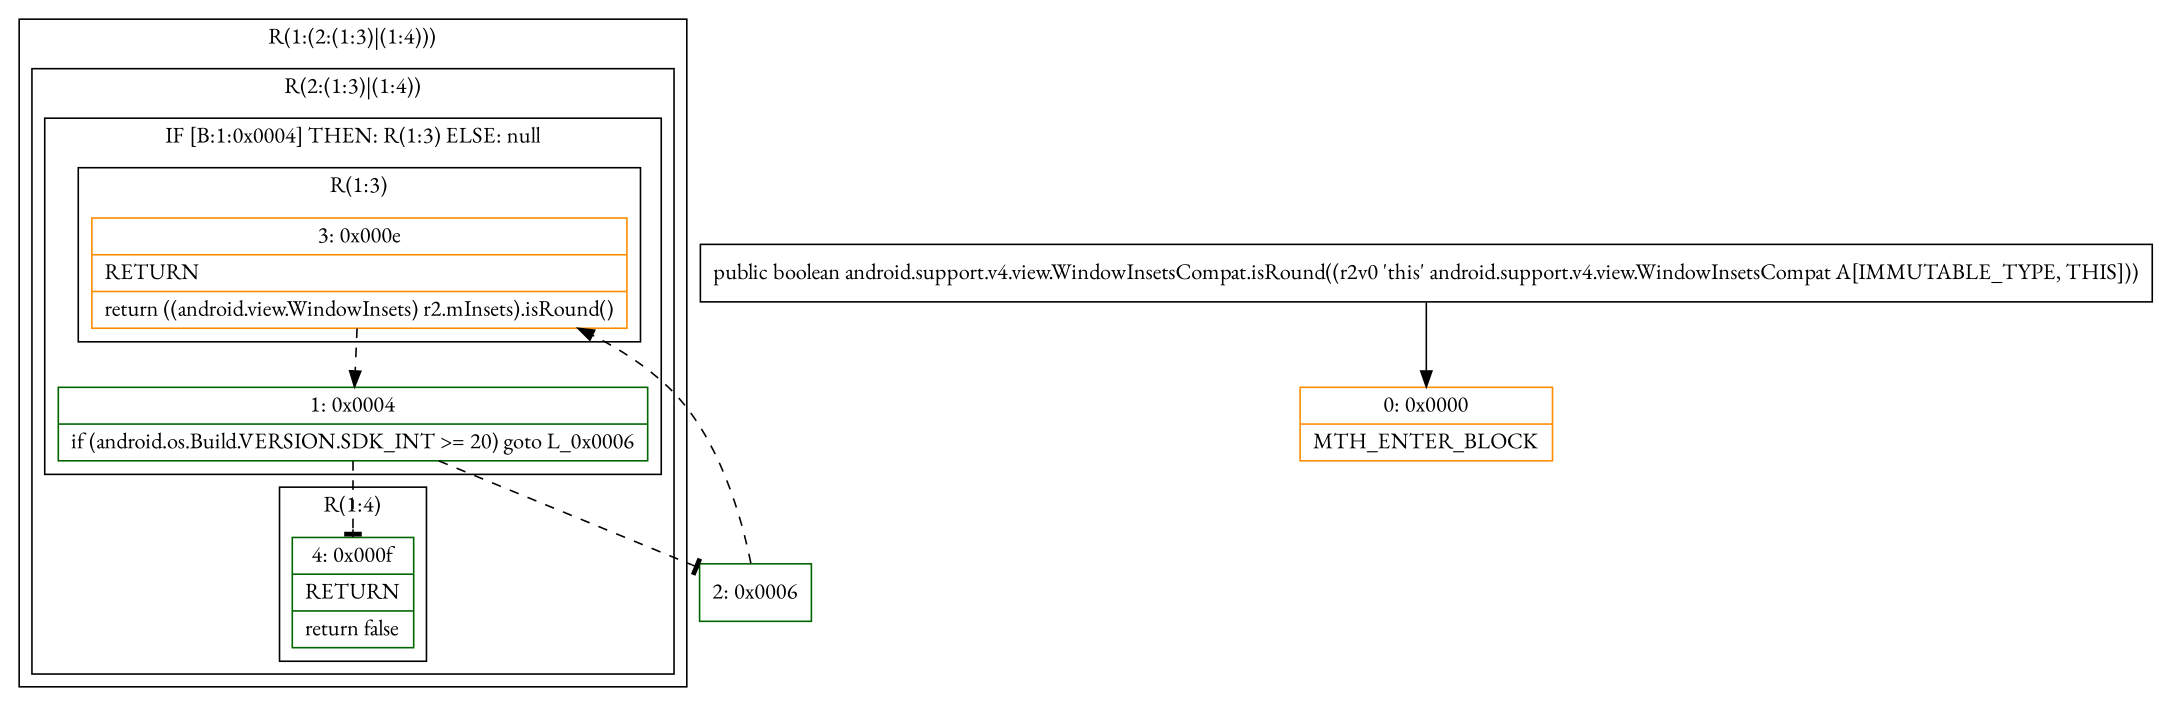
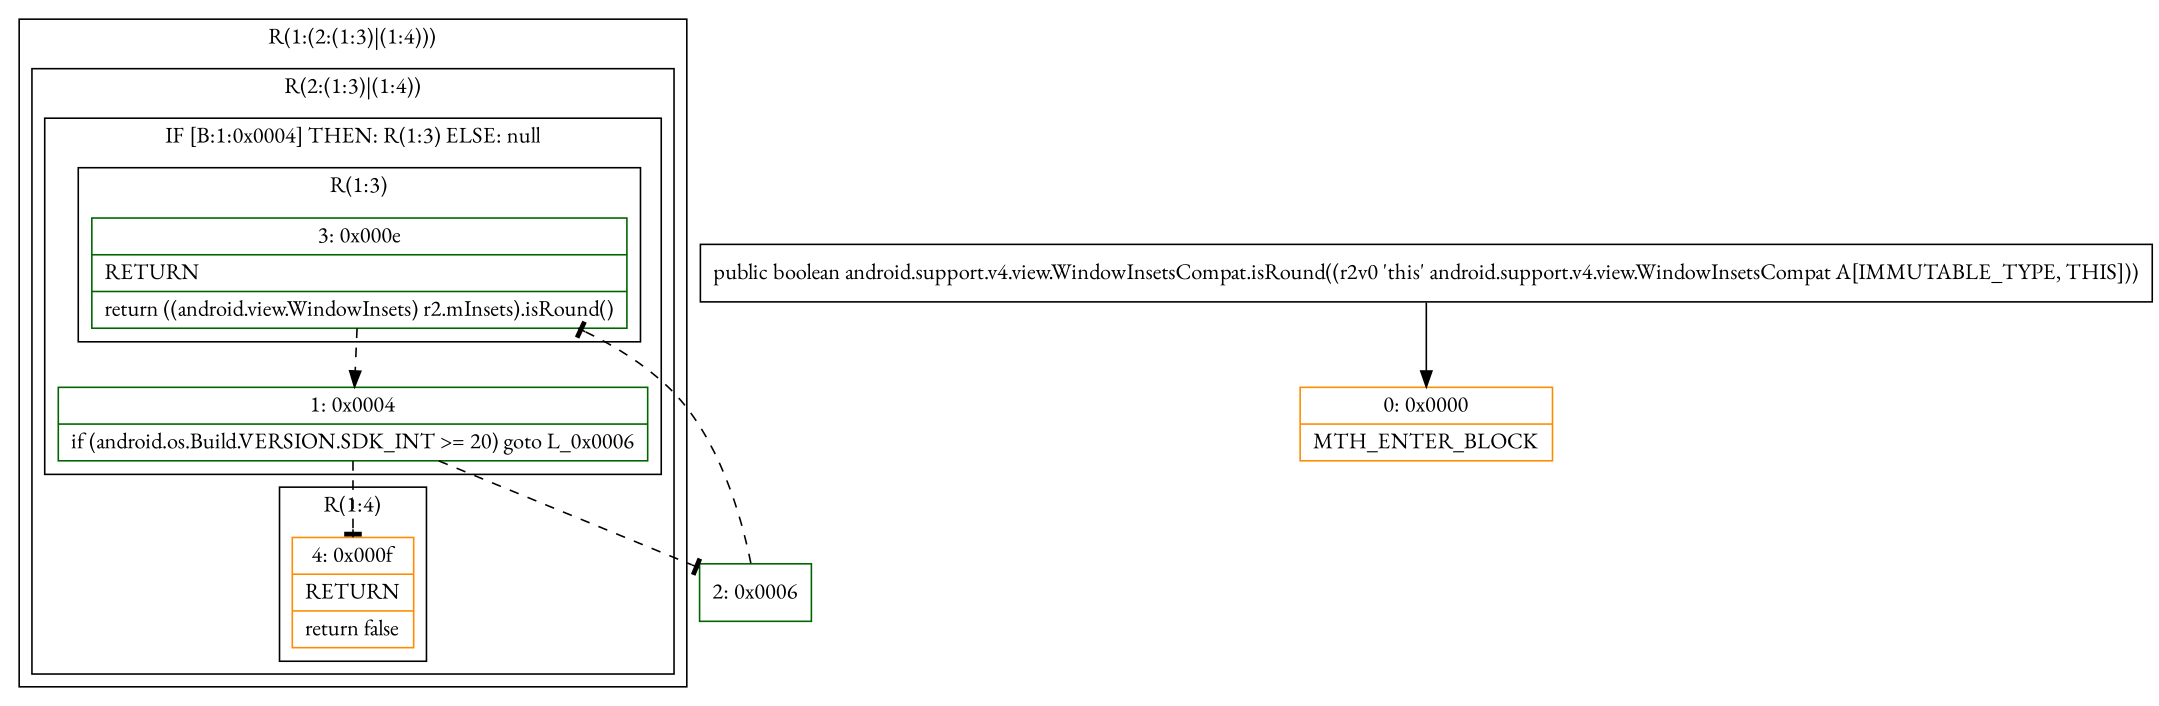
node "3: 0x000e": color darkorange -> darkgreen
edge "2: 0x0006" -> "3: 0x000e": arrowhead normal -> tee
node "4: 0x000f": color darkgreen -> darkorange
